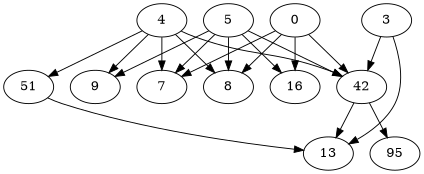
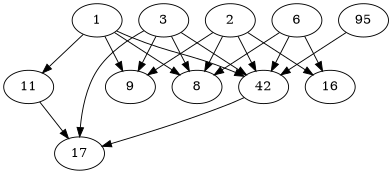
node "4": label "4" -> "1"
node "5": label "5" -> "2"
node "0": label "0" -> "6"
edge "3" -> "8": added
edge "3" -> "9": added
node "51": label "51" -> "11"
node "7": removed
edge "42" -> "95": reversed
node "13": label "13" -> "17"
